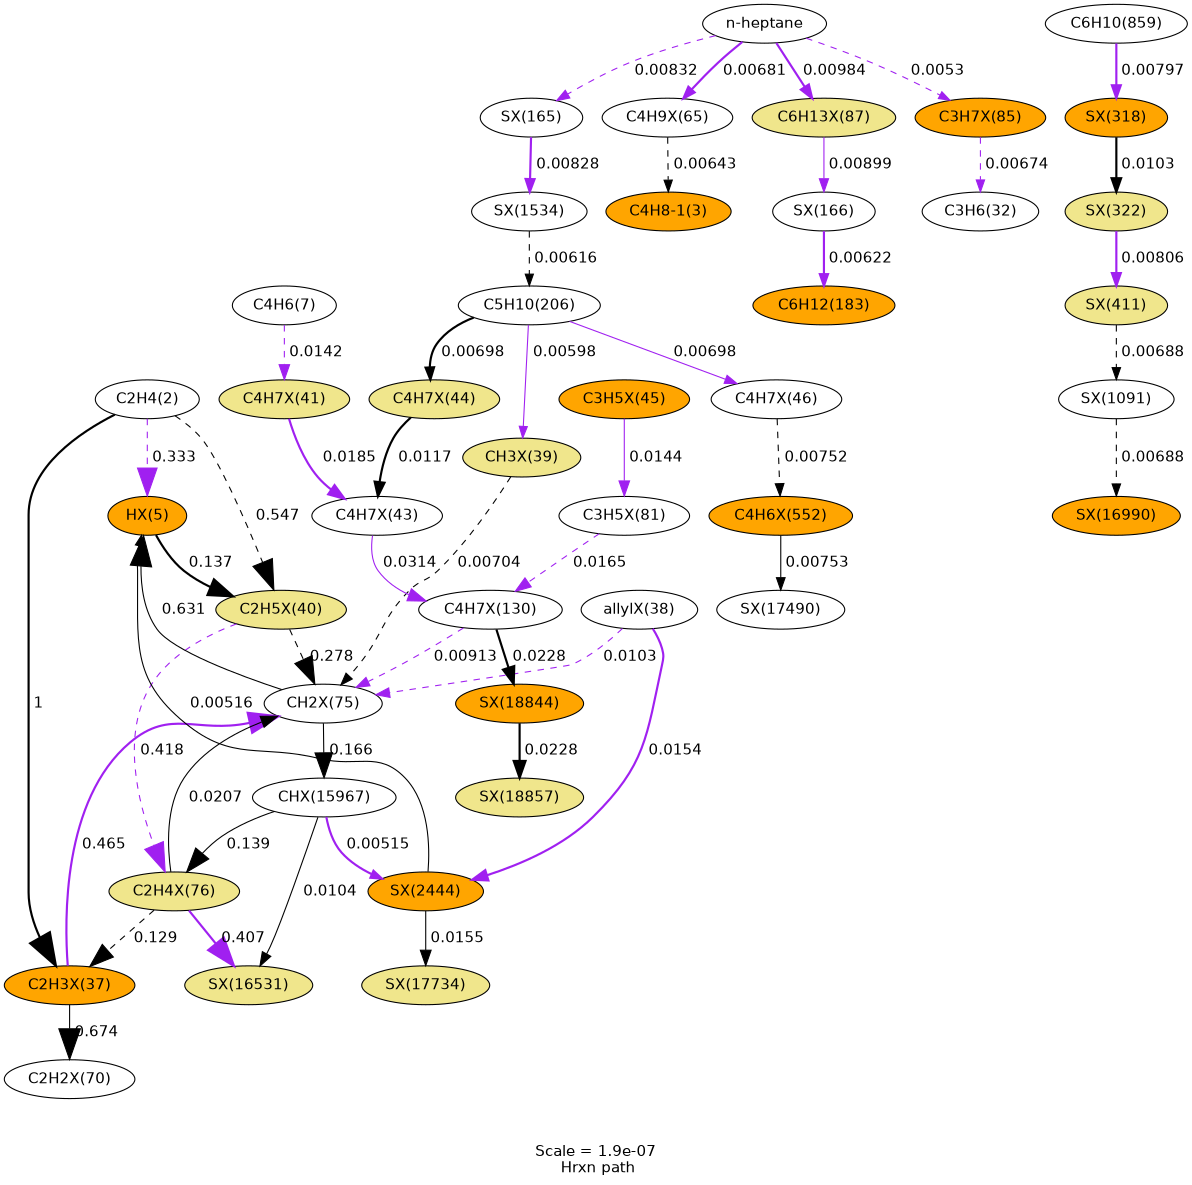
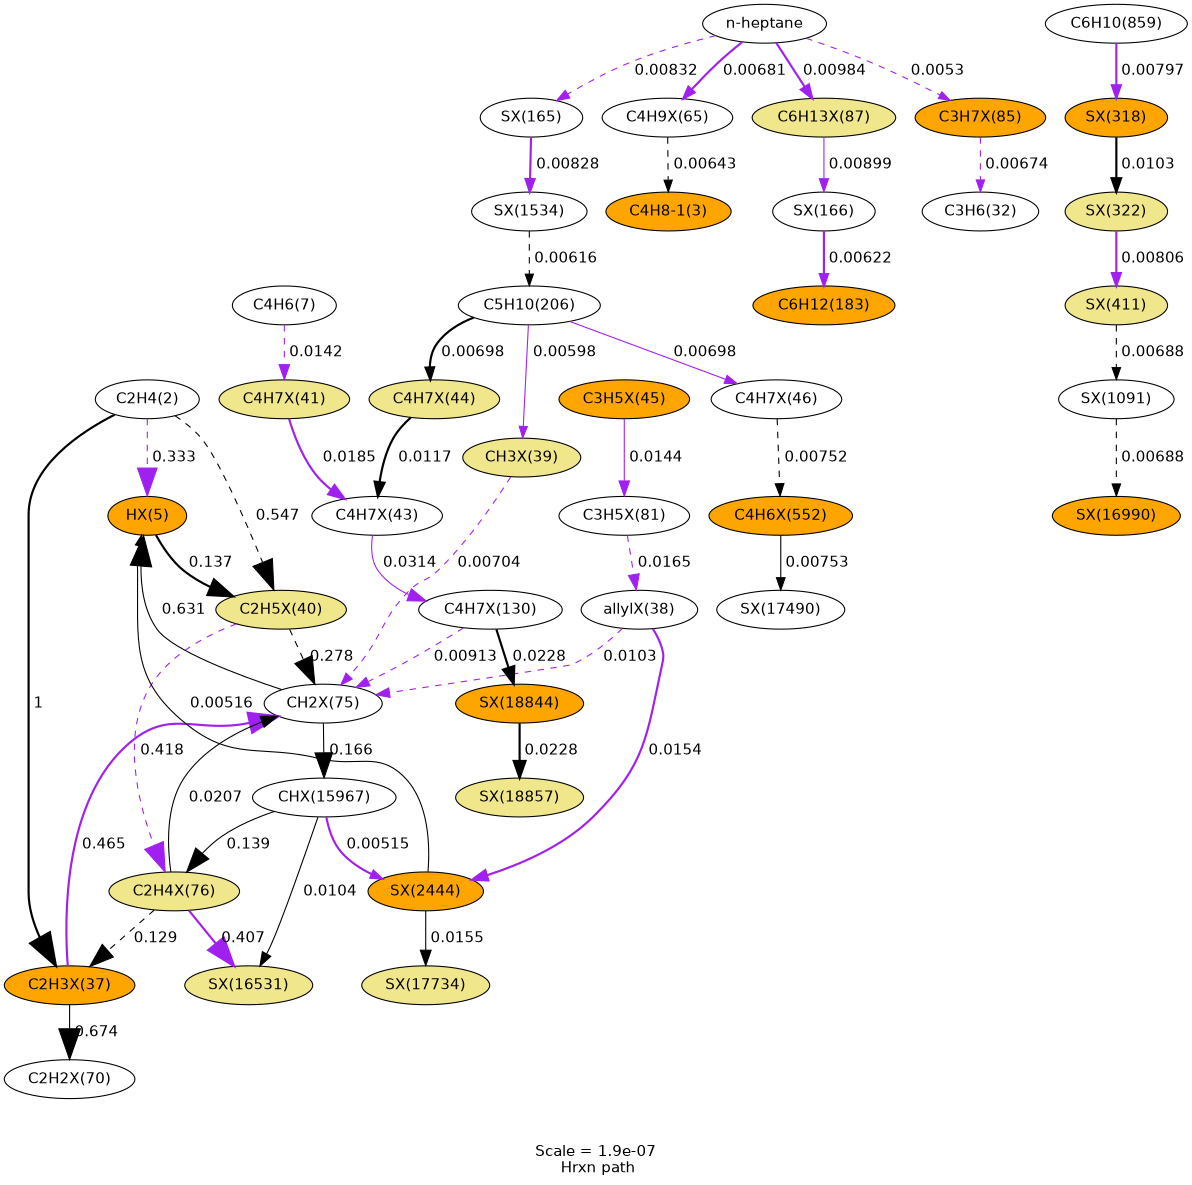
edge "C3H5X(81)" -> "C4H7X(130)": now "C3H5X(81)" -> "allylX(38)"
edge "CH3X(39)" -> "CH2X(75)": color black -> purple
